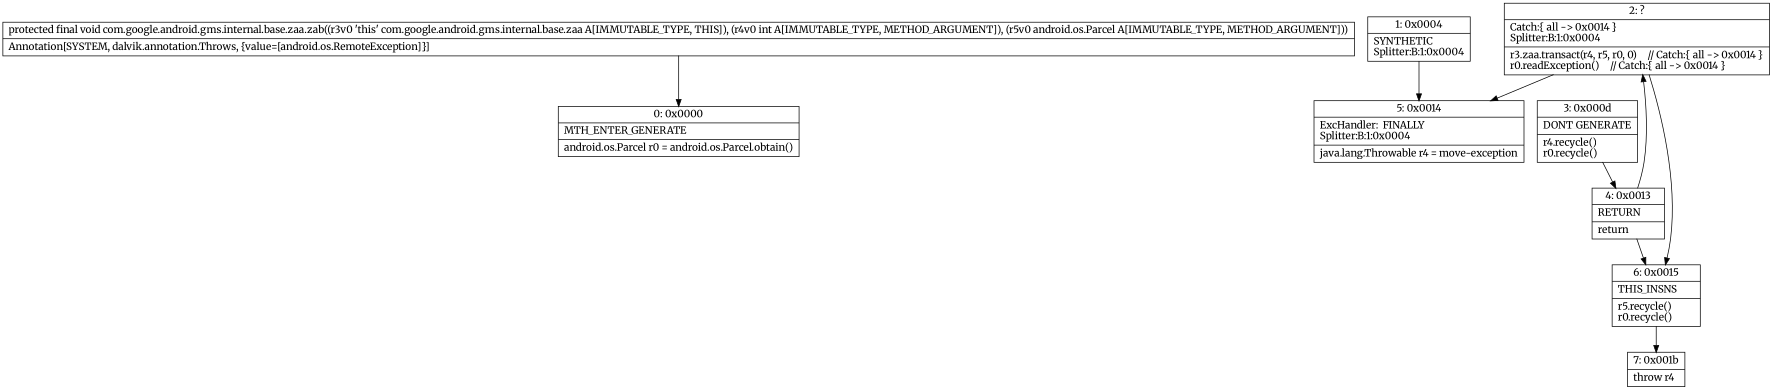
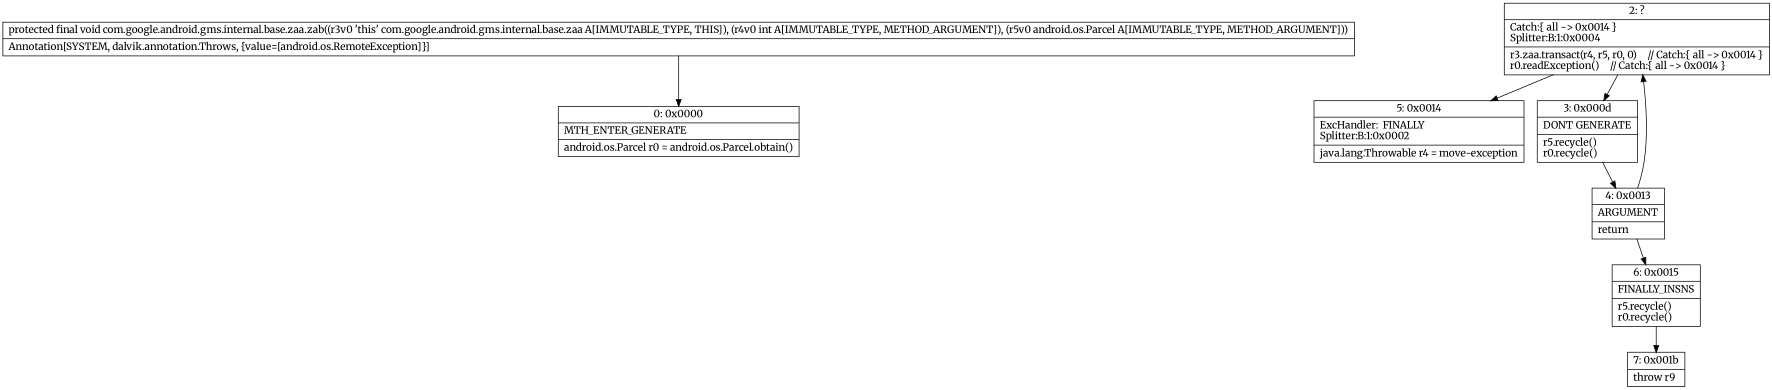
node "1: 0x0004": removed
node "5: 0x0014": text "Splitter:B:1:0x0004" -> "Splitter:B:1:0x0002"
node "3: 0x000d": text "r4.recycle()" -> "r5.recycle()"
edge "2: ?" -> "6: 0x0015": now "2: ?" -> "3: 0x000d"
node "4: 0x0013": text "RETURN" -> "ARGUMENT"
node "6: 0x0015": text "THIS_INSNS" -> "FINALLY_INSNS"
node "7: 0x001b": text "throw r4" -> "throw r9"
